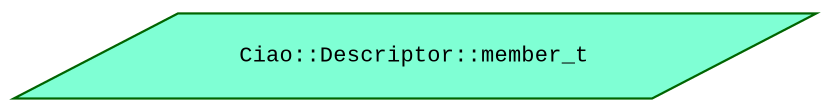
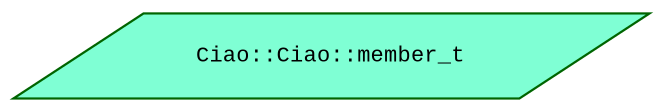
node "Ciao::Descriptor::member_t": label "Ciao::Descriptor::member_t" -> "Ciao::Ciao::member_t"
